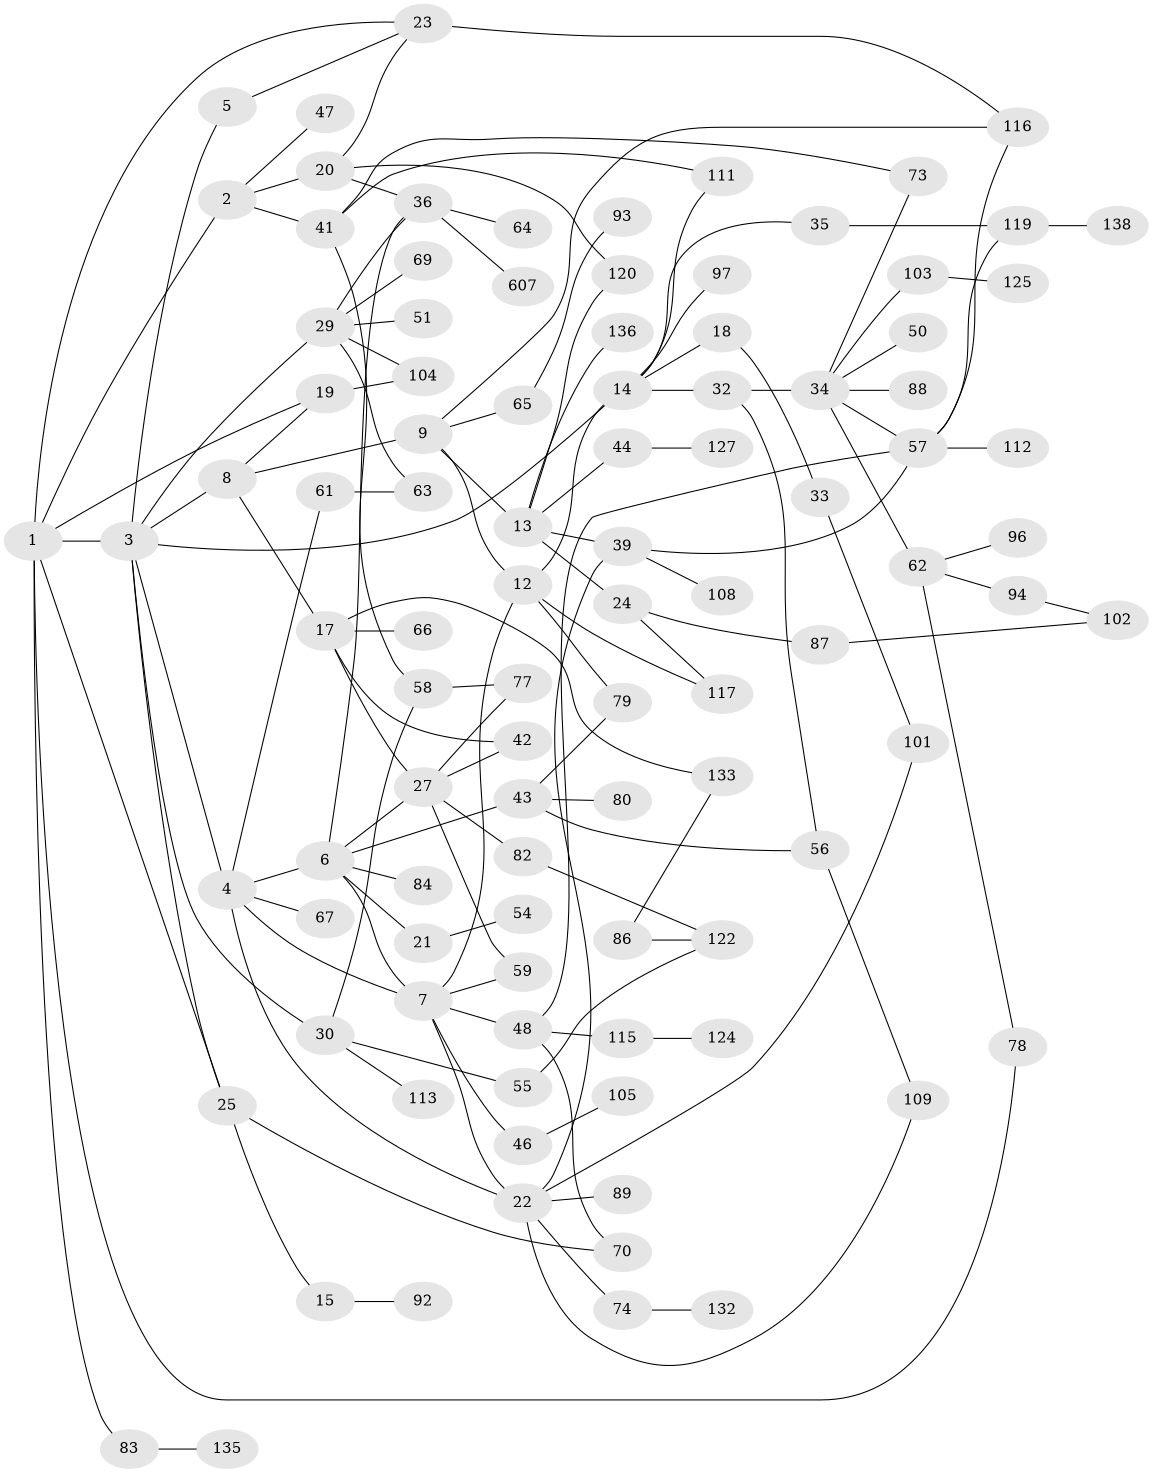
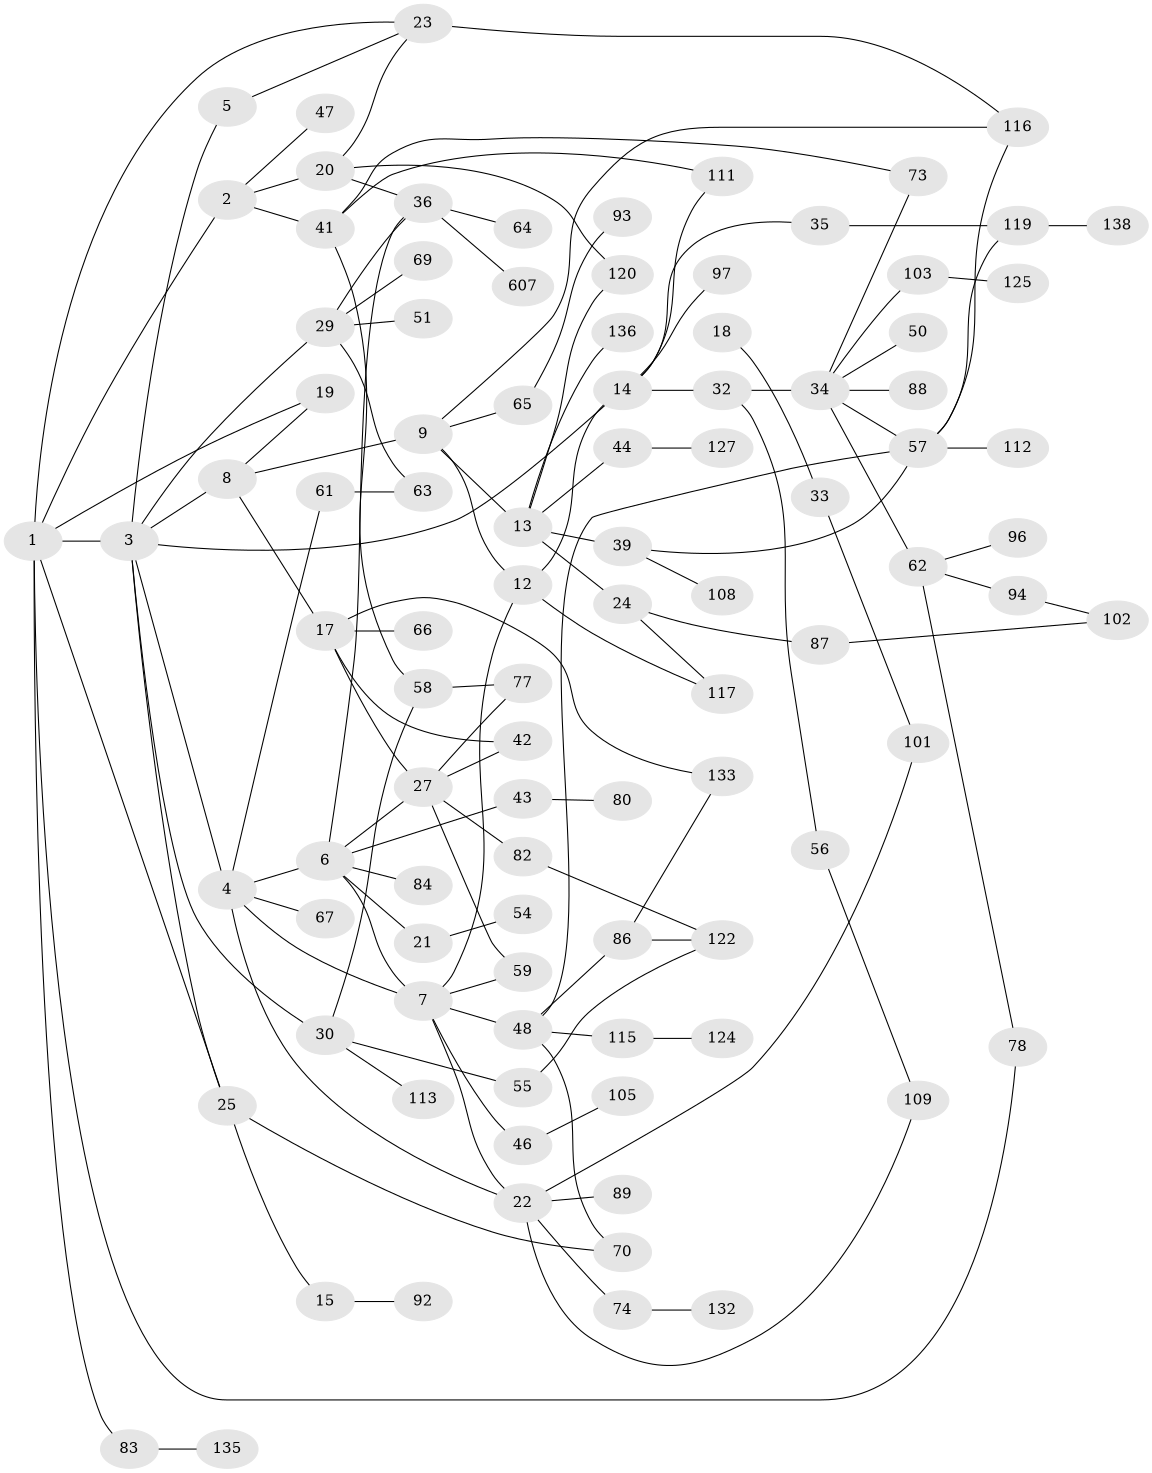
edge "18" -- "14": removed
node "104": removed
node "79": removed
edge "43" -- "56": removed
edge "39" -- "22": removed
edge "86" -- "48": added
